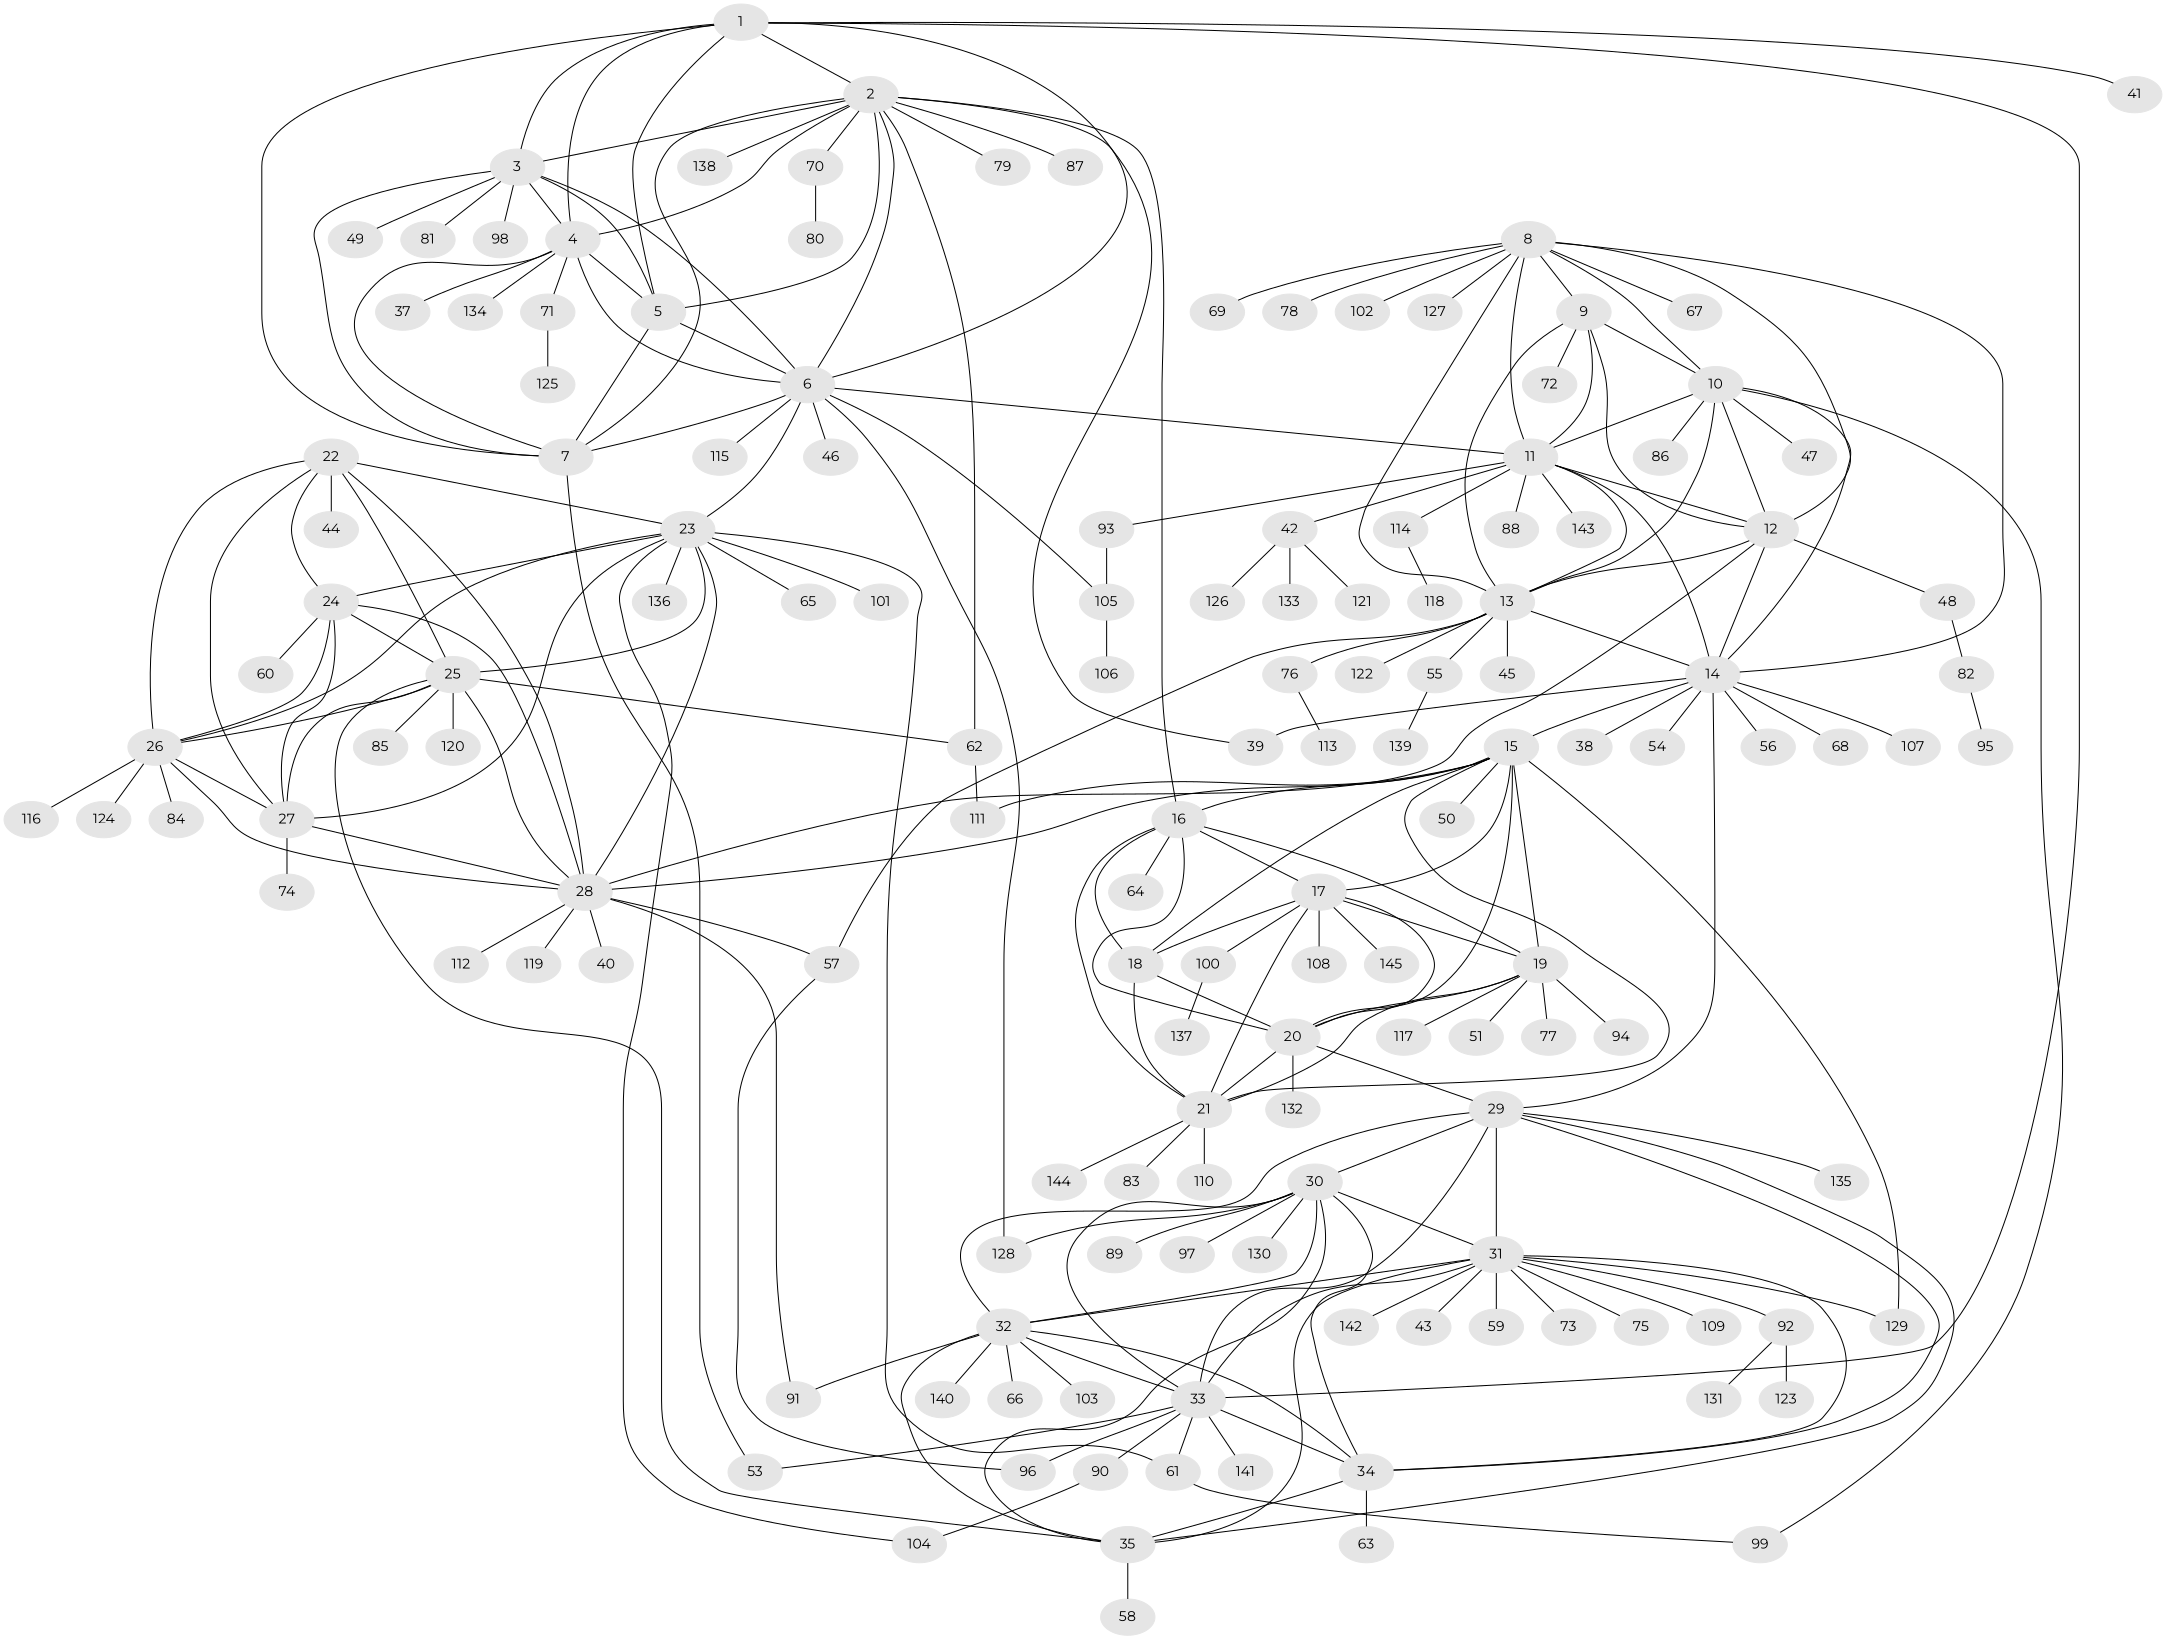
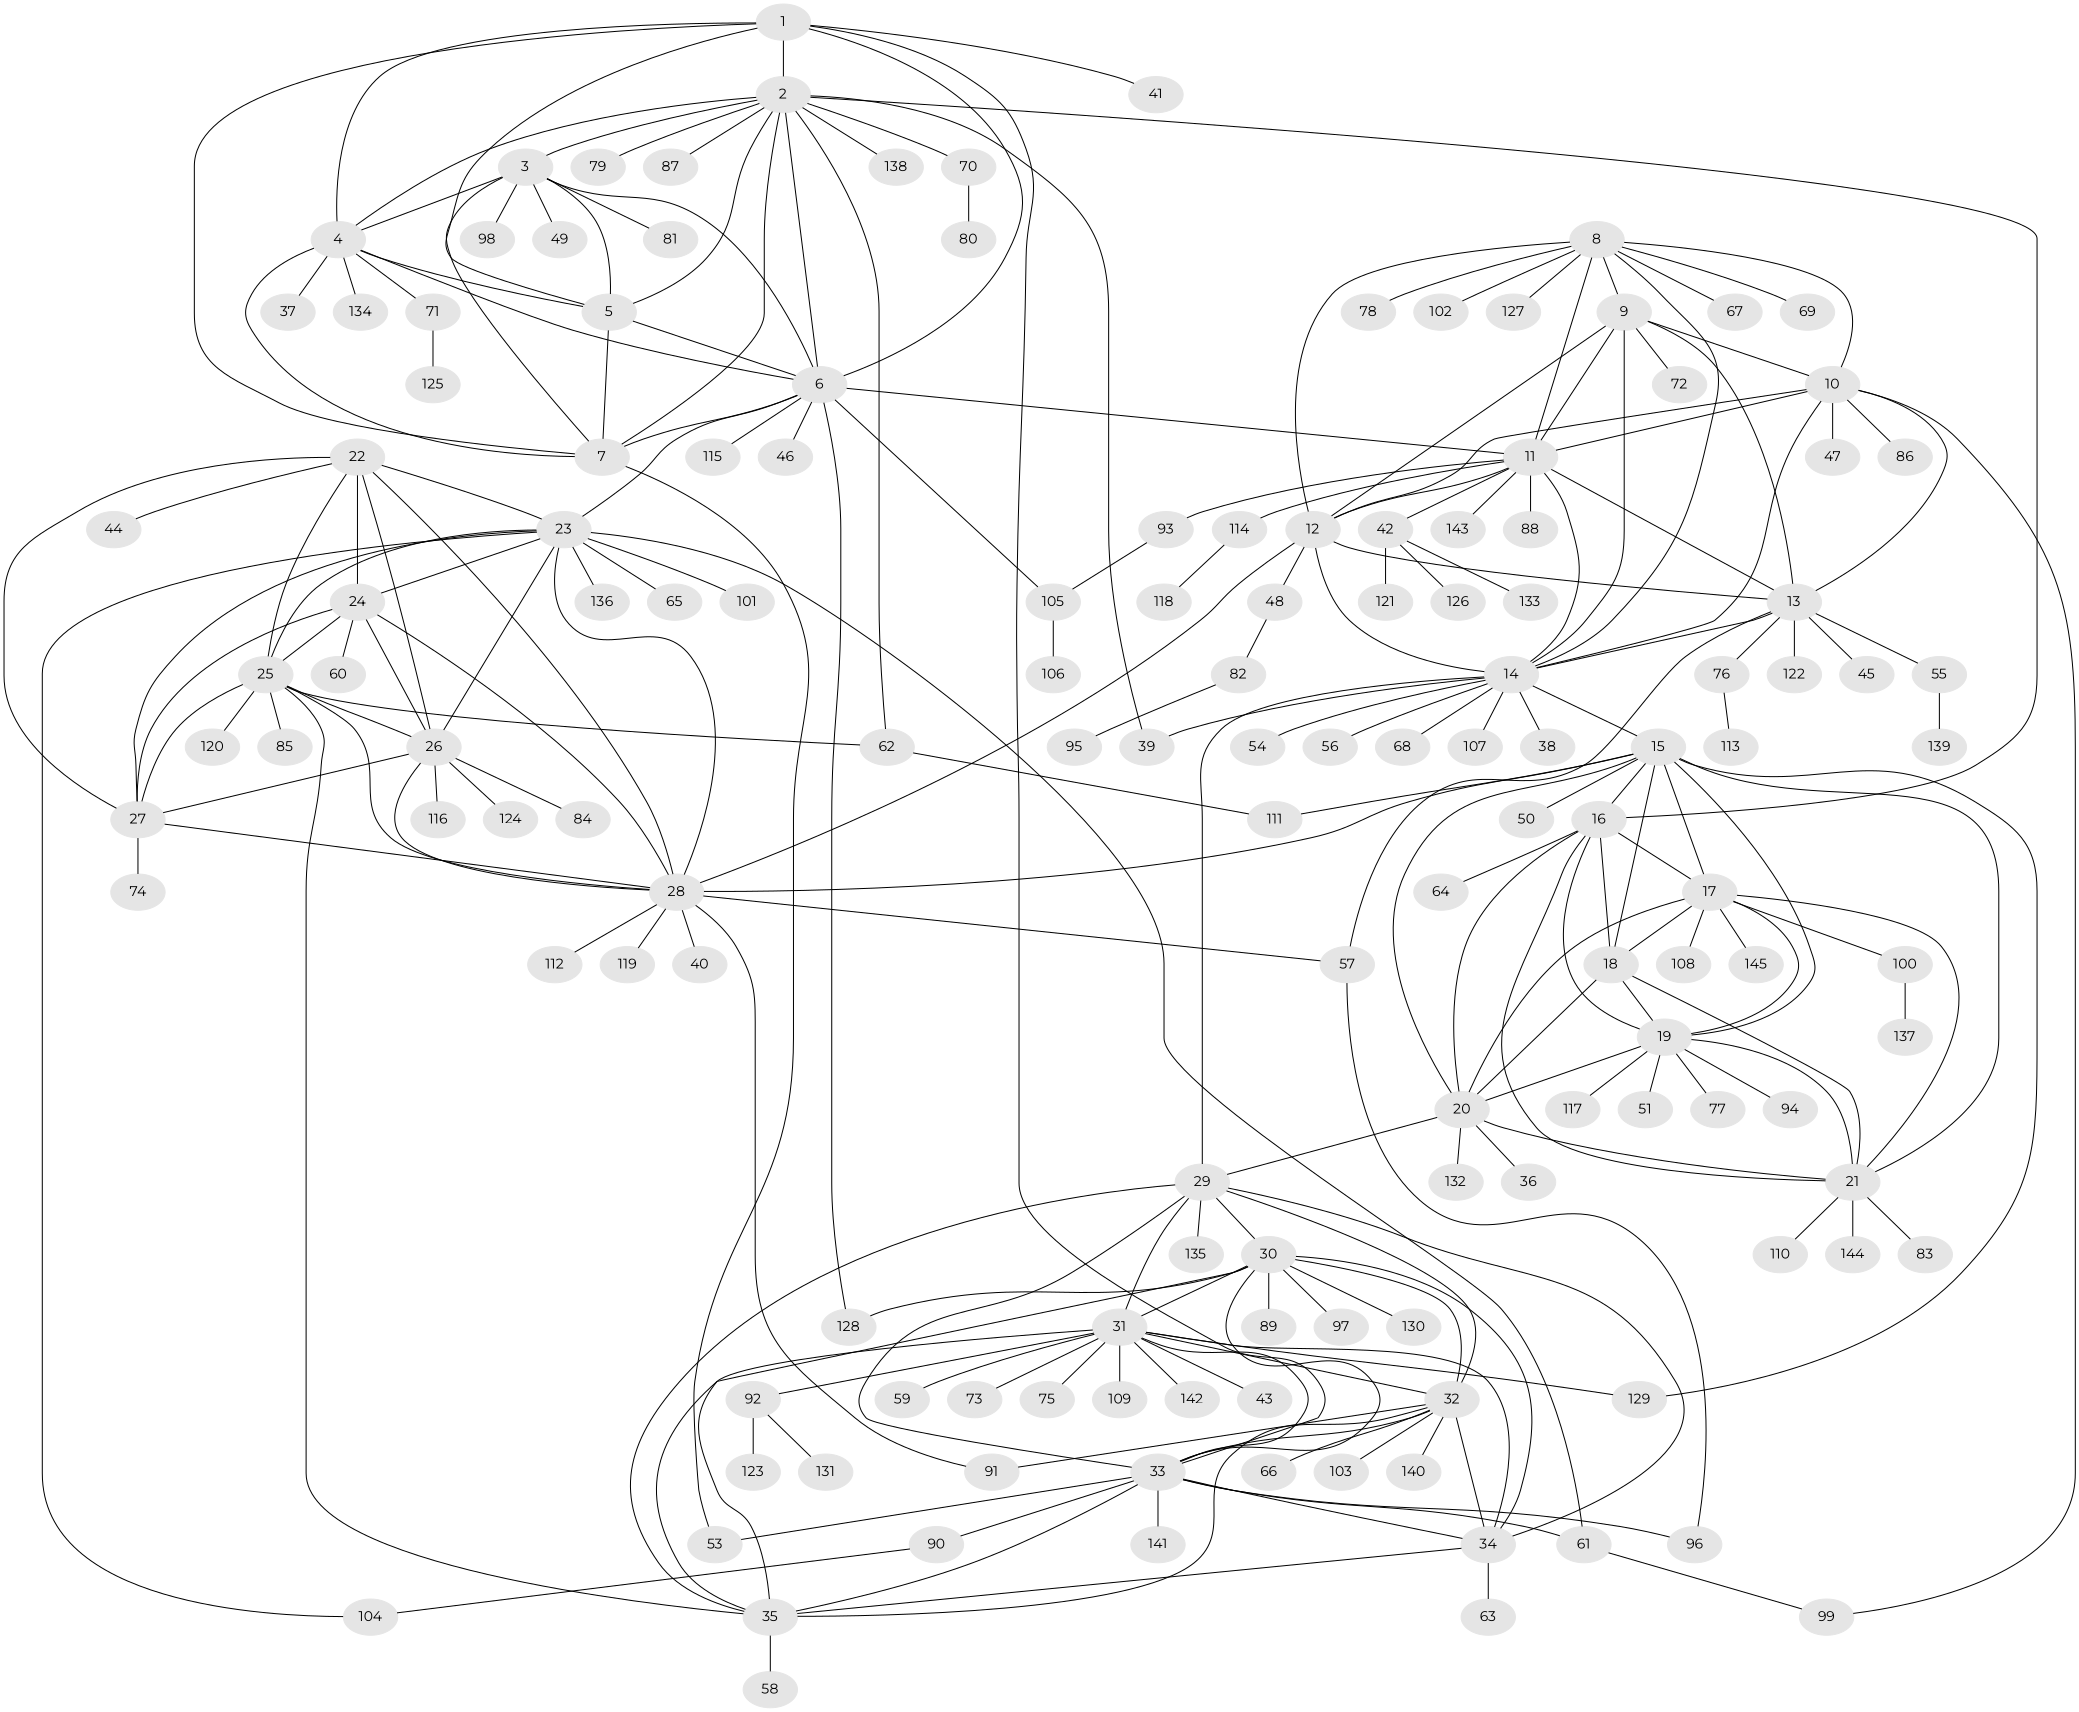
edge "1" -- "3": removed
edge "8" -- "13": removed
edge "9" -- "14": added
edge "18" -- "19": added
node "36": added
edge "33" -- "35": added
